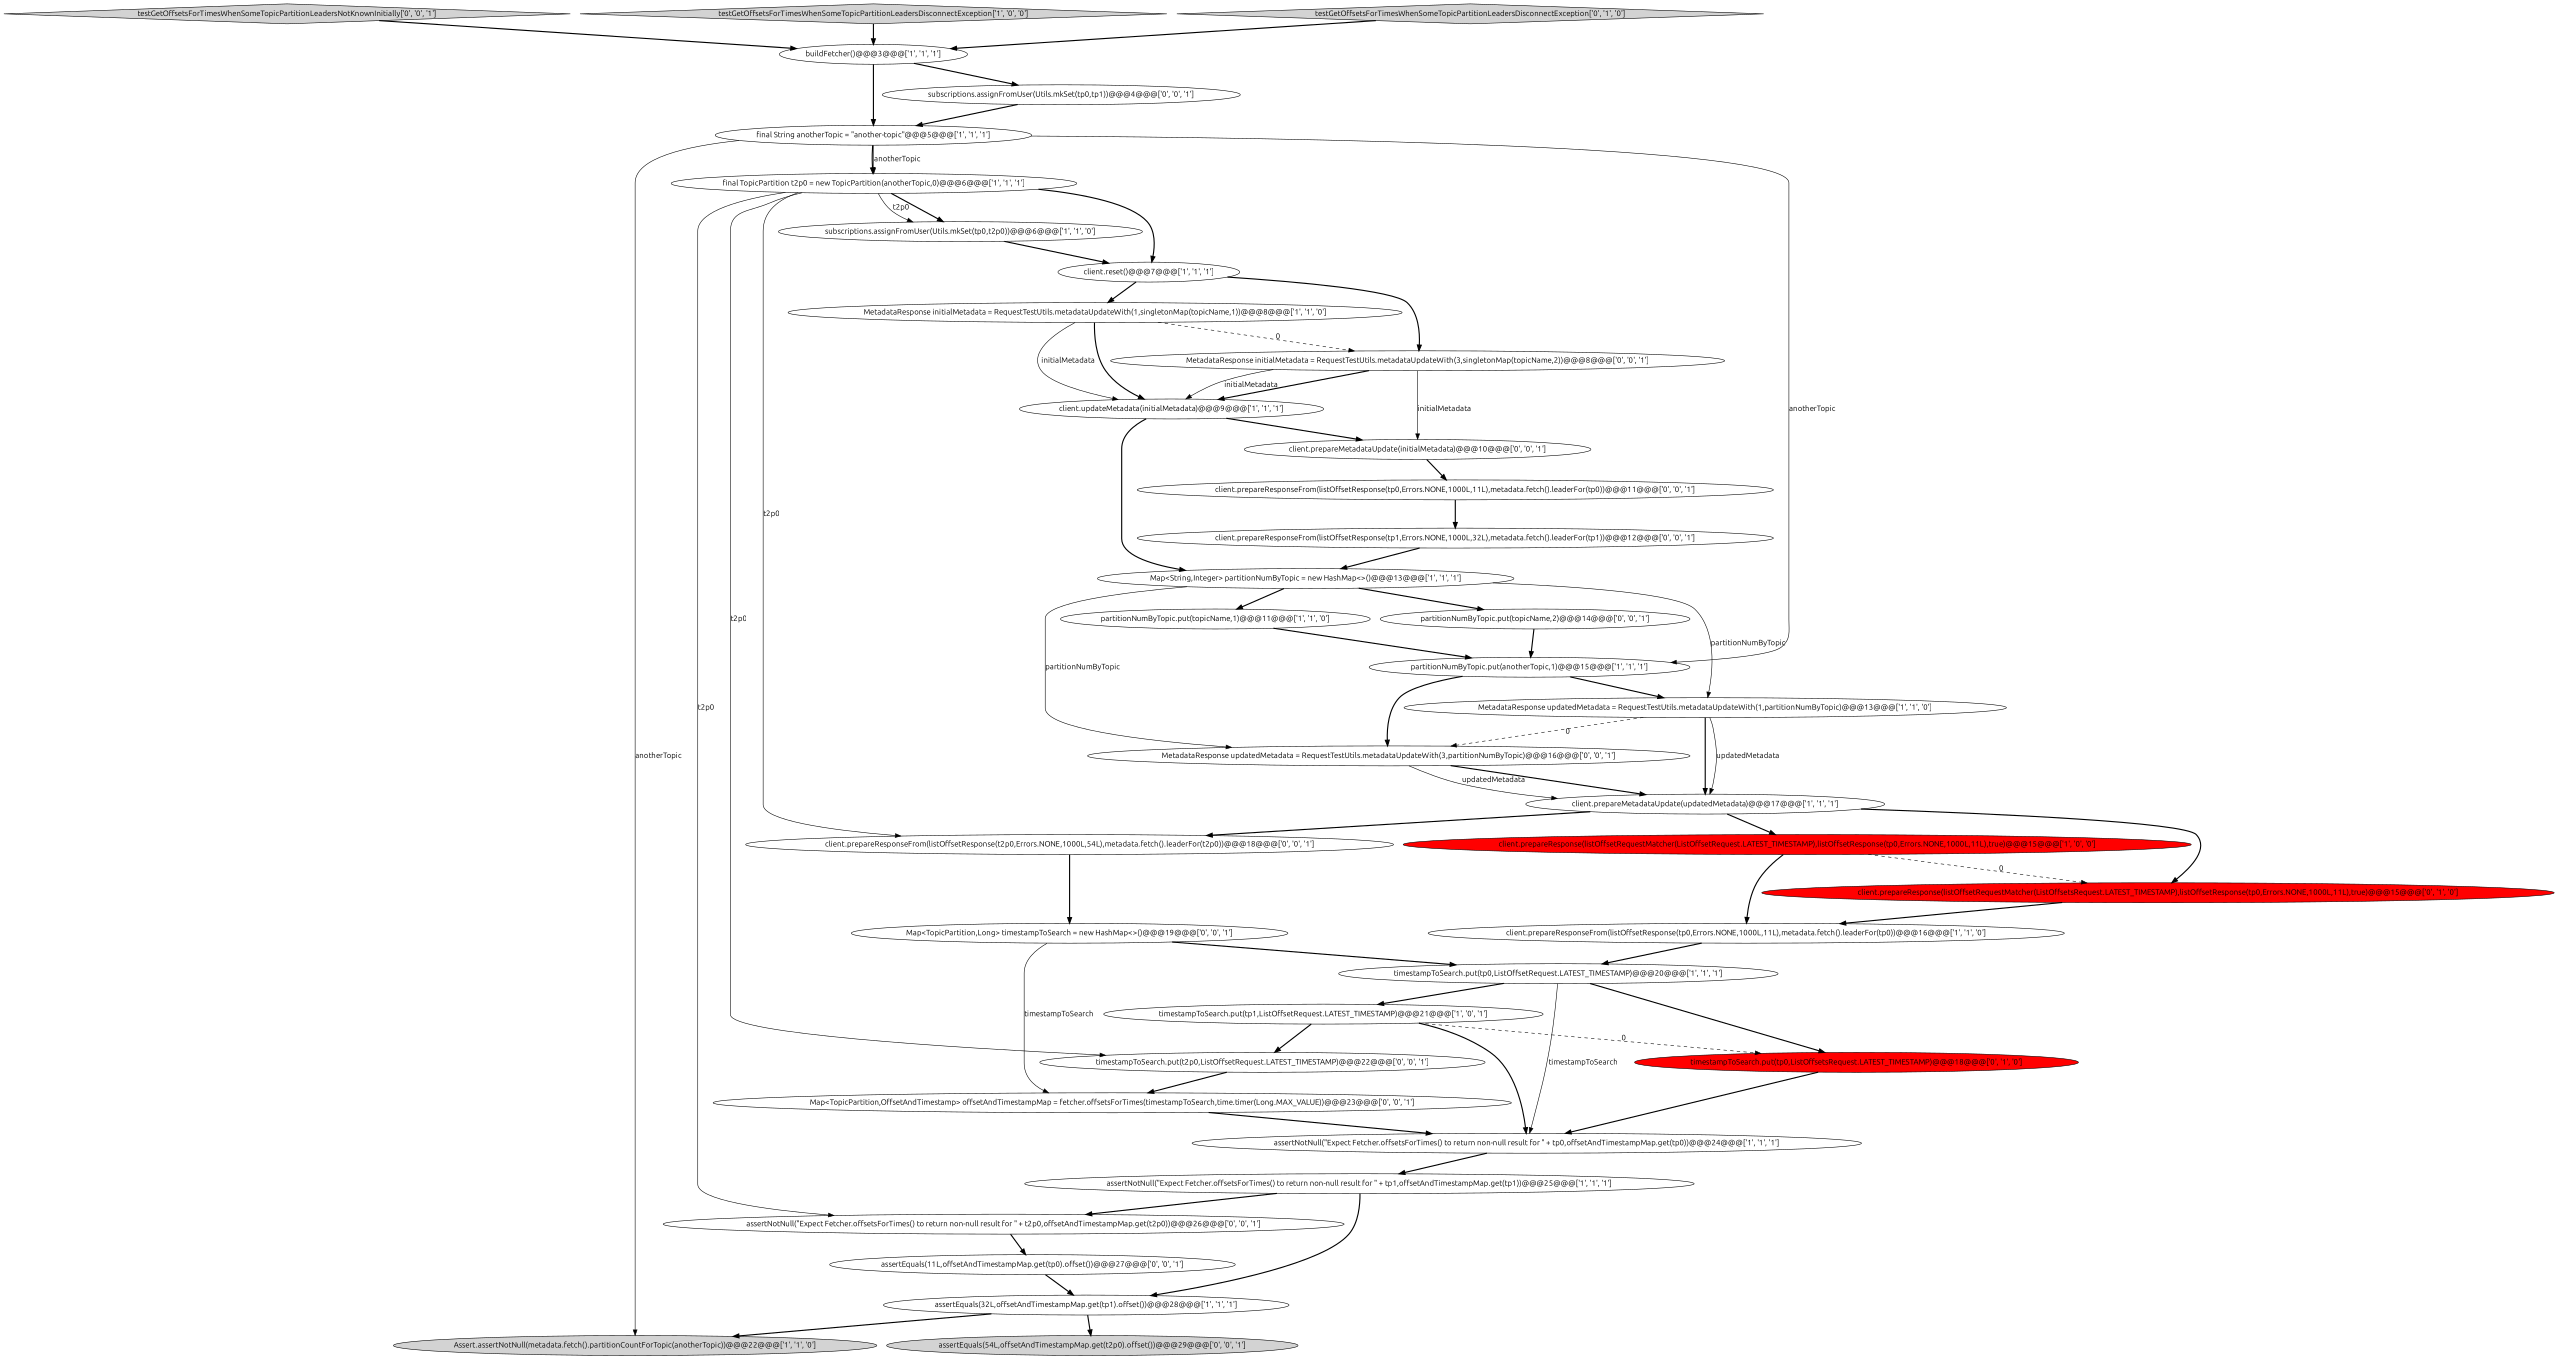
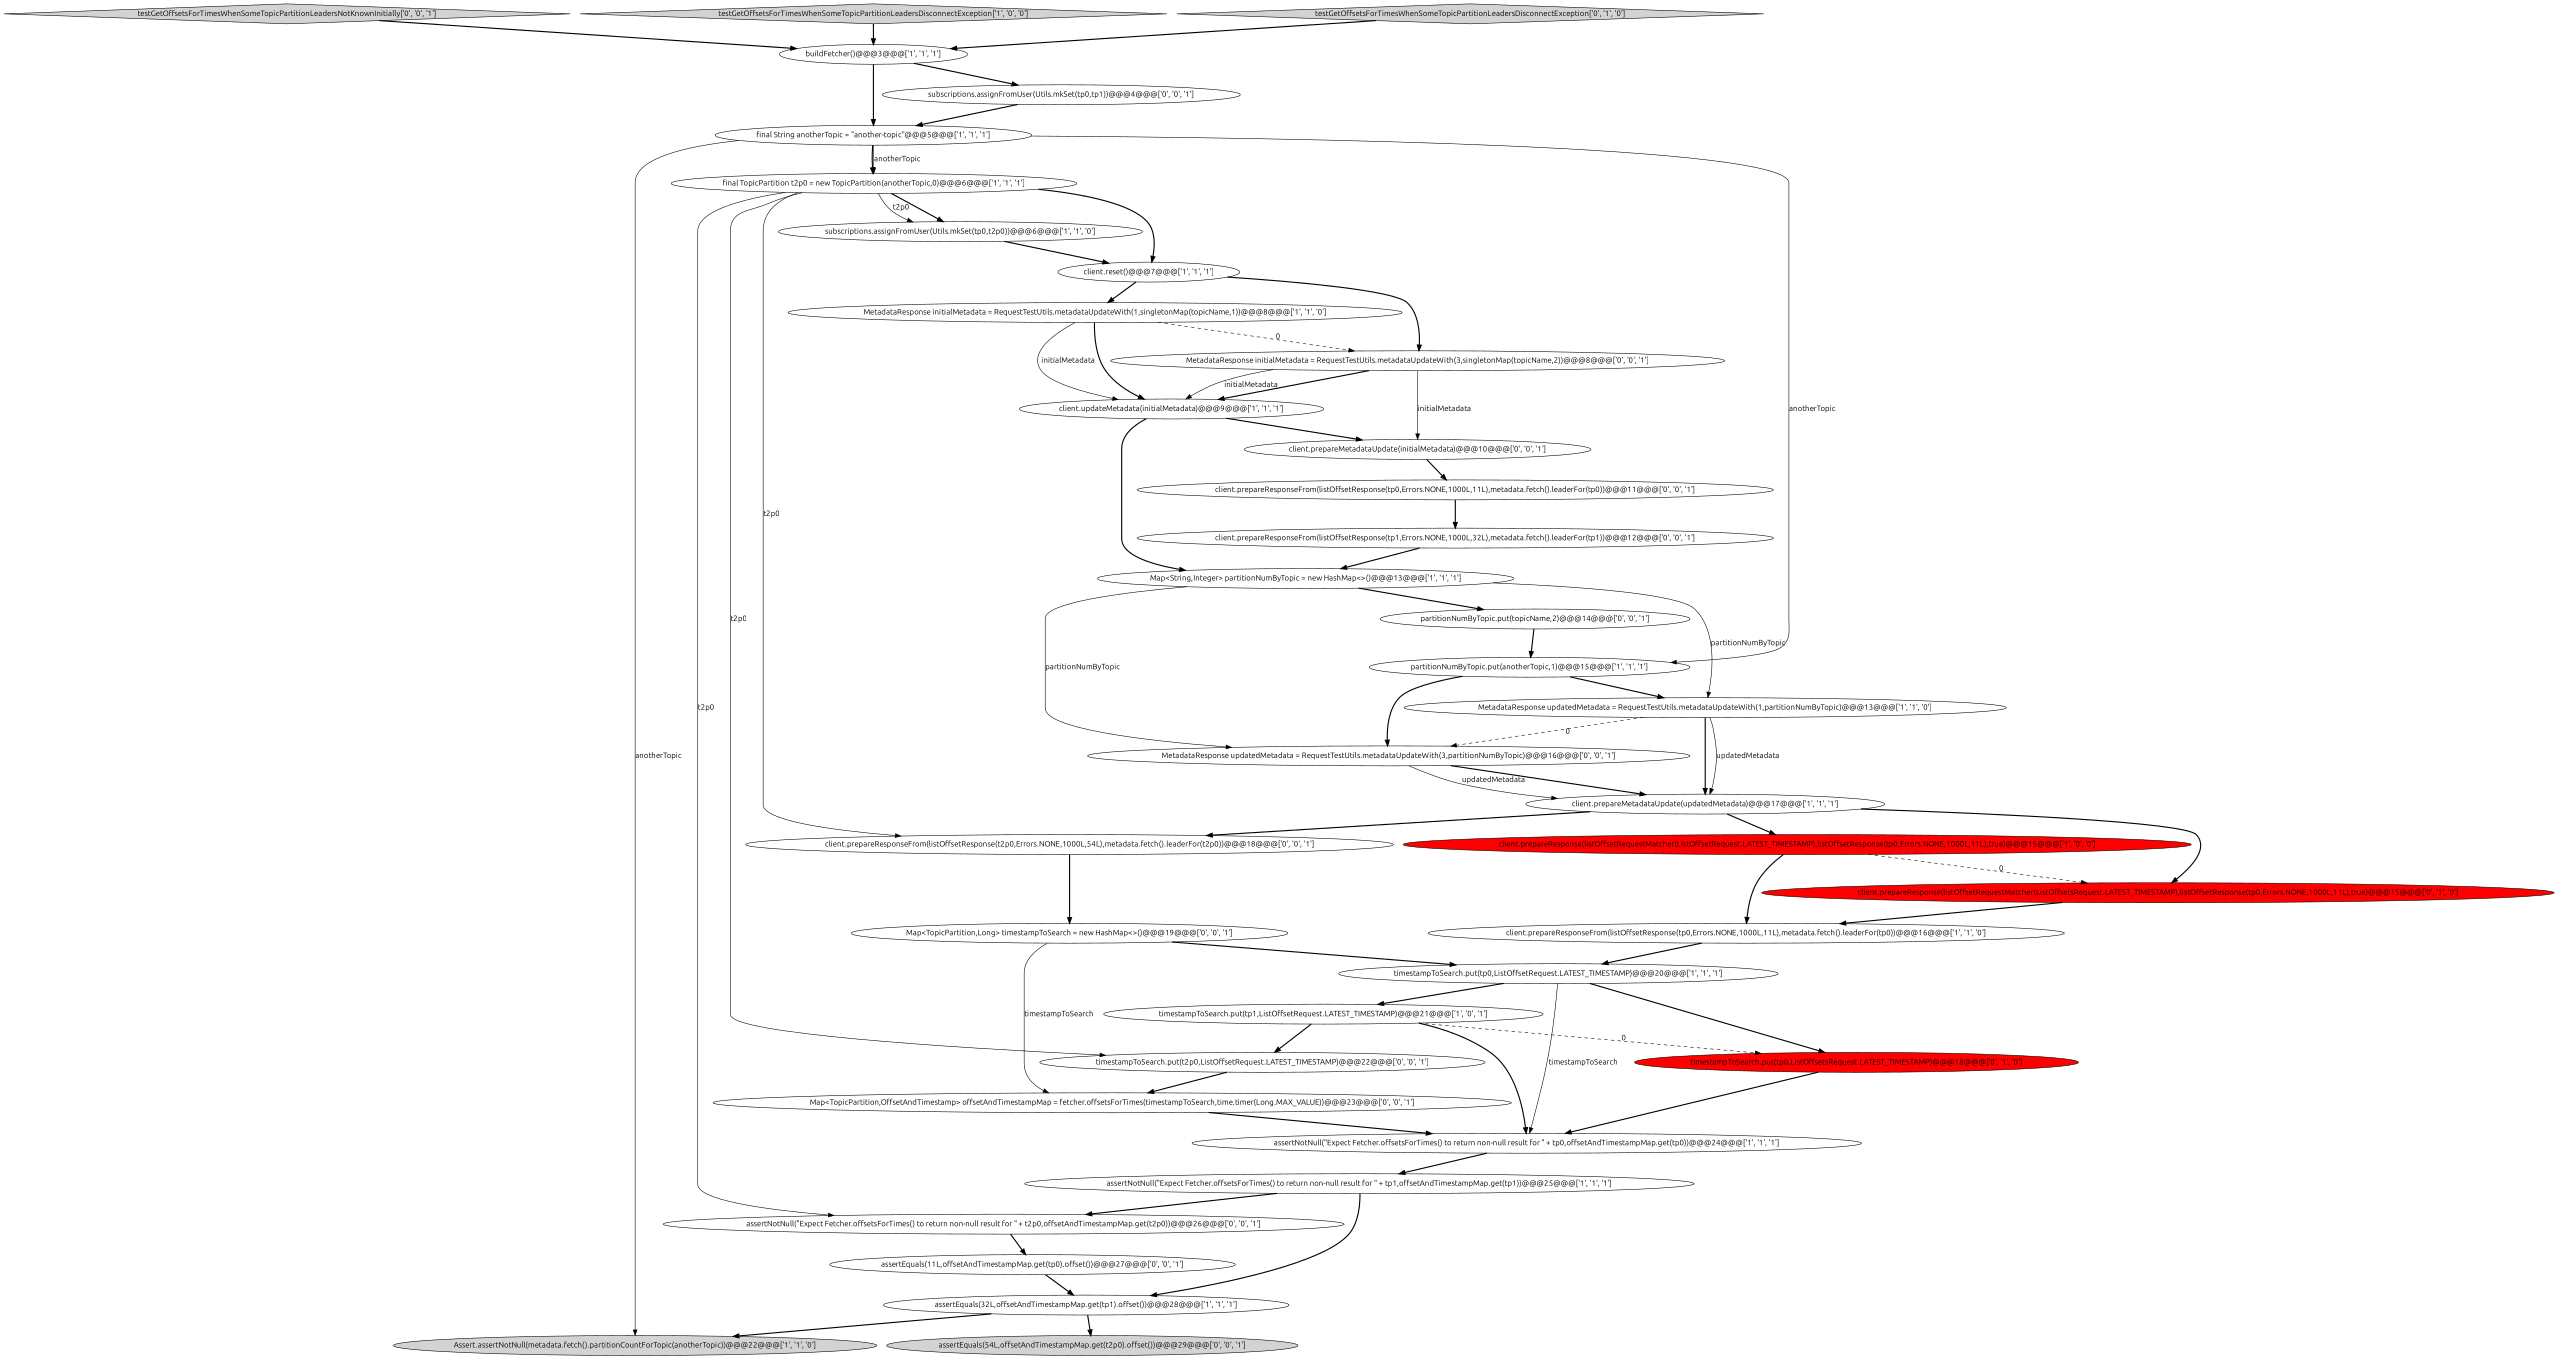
node "partitionNumByTopic.put(topicName,1)@@@11@@@['1', '1', '0']": removed
